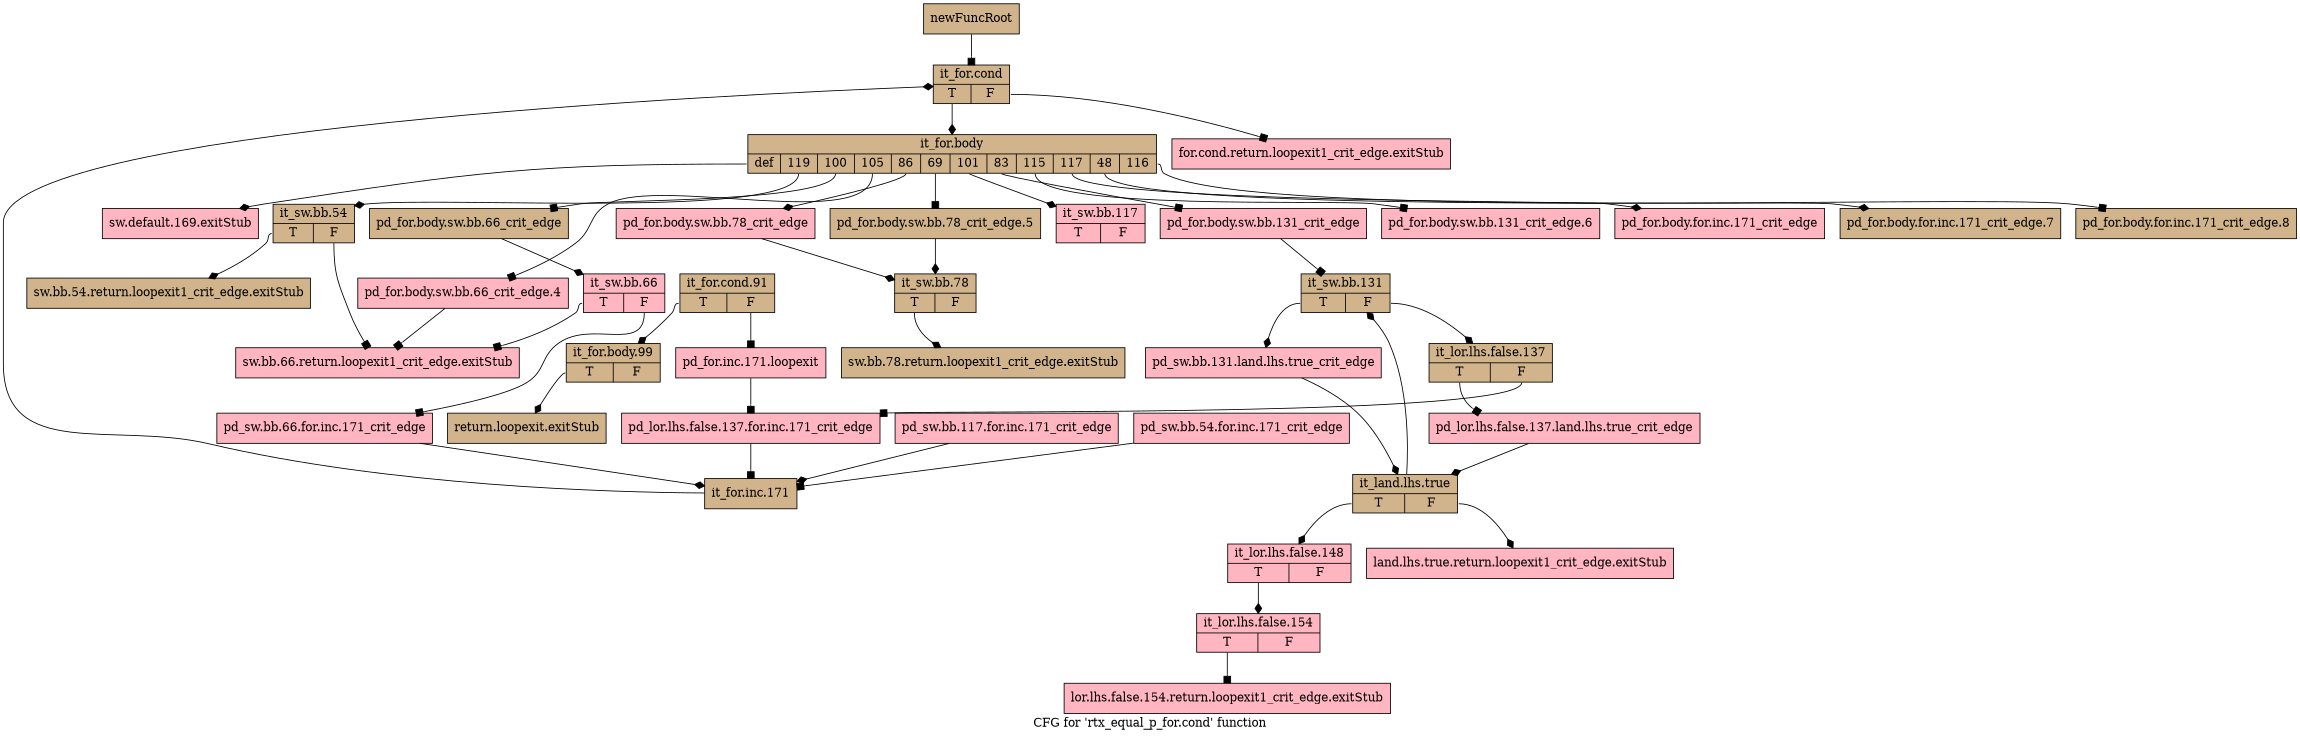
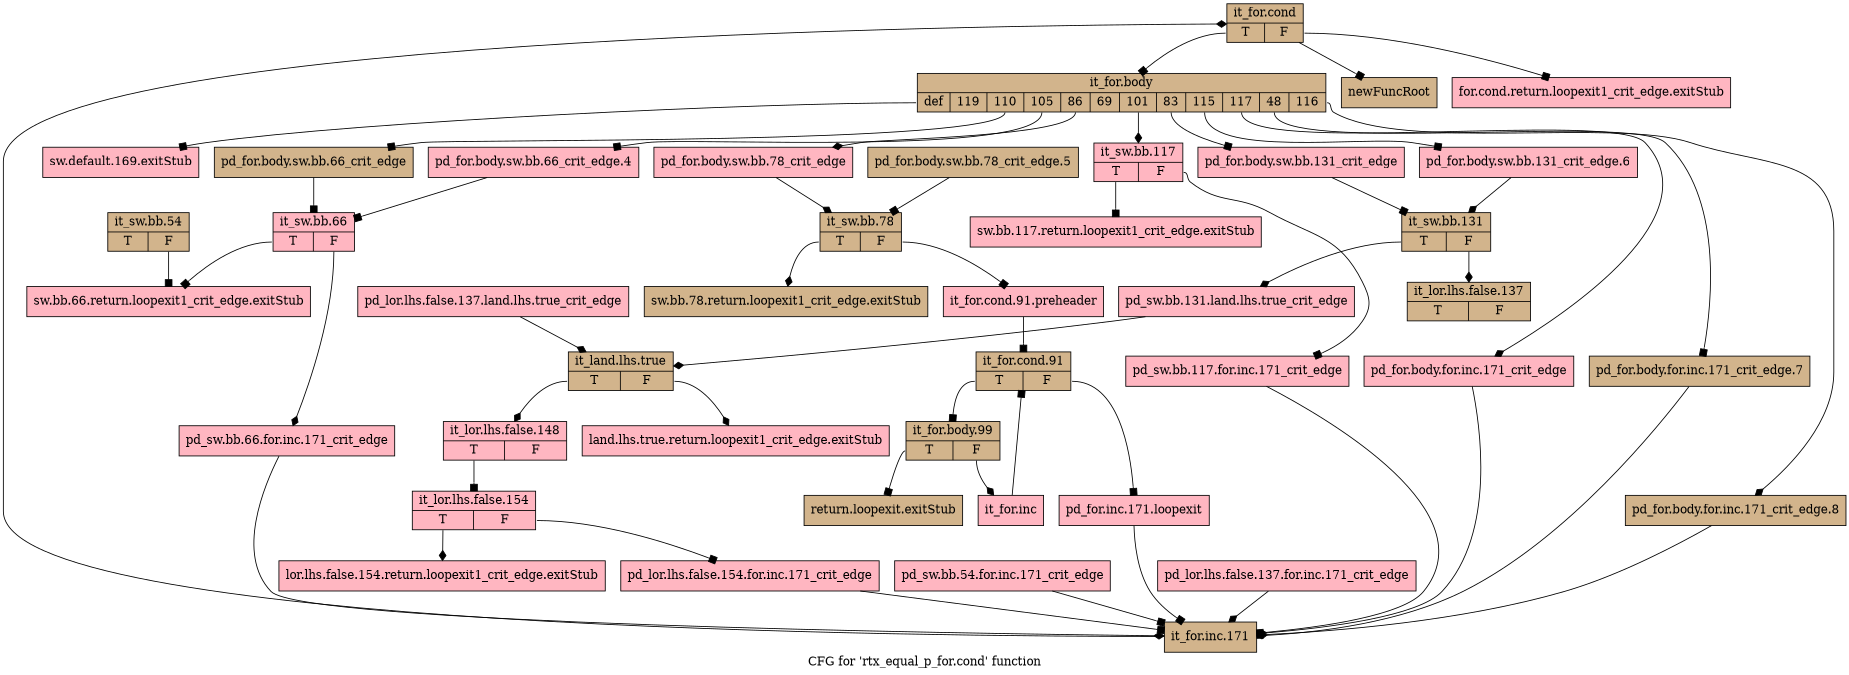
edge "newFuncRoot" -> "it_for.cond": reversed
edge "it_for.cond" -> "it_for.body": arrowhead diamond -> box
node "it_for.body": text "100" -> "110"
edge "it_for.body" -> "sw.default.169.exitStub": arrowhead diamond -> box
edge "it_for.body" -> "pd_for.body.sw.bb.78_crit_edge.5": removed
edge "it_for.body" -> "pd_for.body.for.inc.171_crit_edge.8": arrowhead box -> diamond
edge "it_for.body" -> "it_sw.bb.54": removed
edge "it_for.body" -> "pd_for.body.for.inc.171_crit_edge.7": arrowhead diamond -> box
node "sw.bb.117.return.loopexit1_crit_edge.exitStub": added
edge "it_sw.bb.117" -> "pd_sw.bb.117.for.inc.171_crit_edge": added
edge "pd_for.body.sw.bb.78_crit_edge.5" -> "it_sw.bb.78": arrowhead diamond -> box
edge "pd_for.body.sw.bb.66_crit_edge" -> "it_sw.bb.66": arrowhead diamond -> box
node "sw.bb.54.return.loopexit1_crit_edge.exitStub": removed
node "it_for.cond.91.preheader": added
edge "it_for.cond.91" -> "it_for.body.99": arrowhead diamond -> box
edge "pd_for.body.sw.bb.66_crit_edge.4" -> "sw.bb.66.return.loopexit1_crit_edge.exitStub": now "pd_for.body.sw.bb.66_crit_edge.4" -> "it_sw.bb.66"
edge "it_sw.bb.66" -> "pd_sw.bb.66.for.inc.171_crit_edge": arrowhead box -> diamond
edge "it_for.body.99" -> "return.loopexit.exitStub": arrowhead diamond -> box
edge "pd_for.inc.171.loopexit" -> "pd_lor.lhs.false.137.for.inc.171_crit_edge": now "pd_for.inc.171.loopexit" -> "it_for.inc.171"
edge "it_lor.lhs.false.137" -> "pd_lor.lhs.false.137.land.lhs.true_crit_edge": removed
edge "it_land.lhs.true" -> "it_sw.bb.131": now "pd_for.body.sw.bb.131_crit_edge.6" -> "it_sw.bb.131"
edge "it_lor.lhs.false.137" -> "pd_lor.lhs.false.137.for.inc.171_crit_edge": removed
edge "pd_lor.lhs.false.137.for.inc.171_crit_edge" -> "it_for.inc.171": arrowhead box -> diamond
edge "pd_sw.bb.117.for.inc.171_crit_edge" -> "it_for.inc.171": arrowhead diamond -> box
node "it_for.inc": added
edge "pd_for.body.for.inc.171_crit_edge.7" -> "it_for.inc.171": added
node "pd_lor.lhs.false.154.for.inc.171_crit_edge": added
edge "pd_for.body.for.inc.171_crit_edge" -> "it_for.inc.171": added
edge "it_lor.lhs.false.148" -> "it_lor.lhs.false.154": arrowhead diamond -> box
edge "pd_for.body.for.inc.171_crit_edge.8" -> "it_for.inc.171": added
edge "it_lor.lhs.false.154" -> "lor.lhs.false.154.return.loopexit1_crit_edge.exitStub": arrowhead box -> diamond
